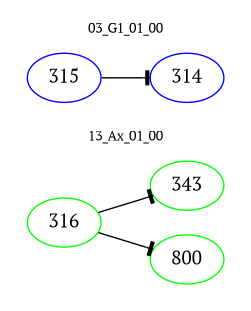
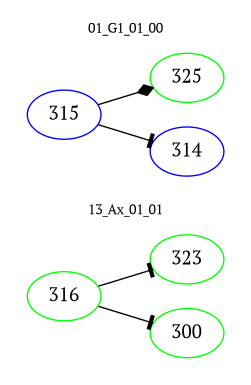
cluster "03_G1_01_00": label "03_G1_01_00" -> "01_G1_01_00"
node "325": added
cluster "13_Ax_01_00": label "13_Ax_01_00" -> "13_Ax_01_01"
node "343": label "343" -> "323"
node "800": label "800" -> "300"
